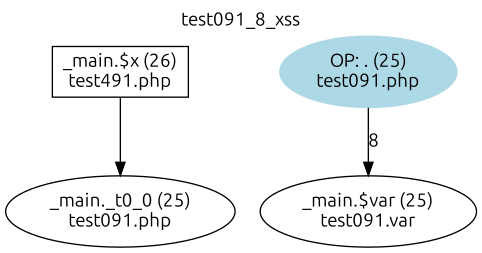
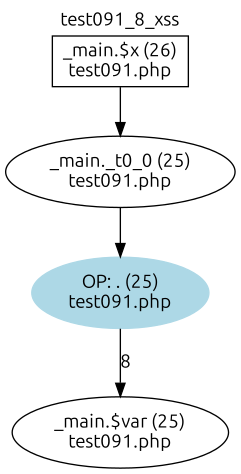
node "_main.$x (26) test491.php": label "_main.$x (26) test491.php" -> "_main.$x (26) test091.php"
node "_main.$var (25) test091.var": label "_main.$var (25) test091.var" -> "_main.$var (25) test091.php"
edge "_main._t0_0 (25) test091.php" -> "OP: . (25) test091.php": added
